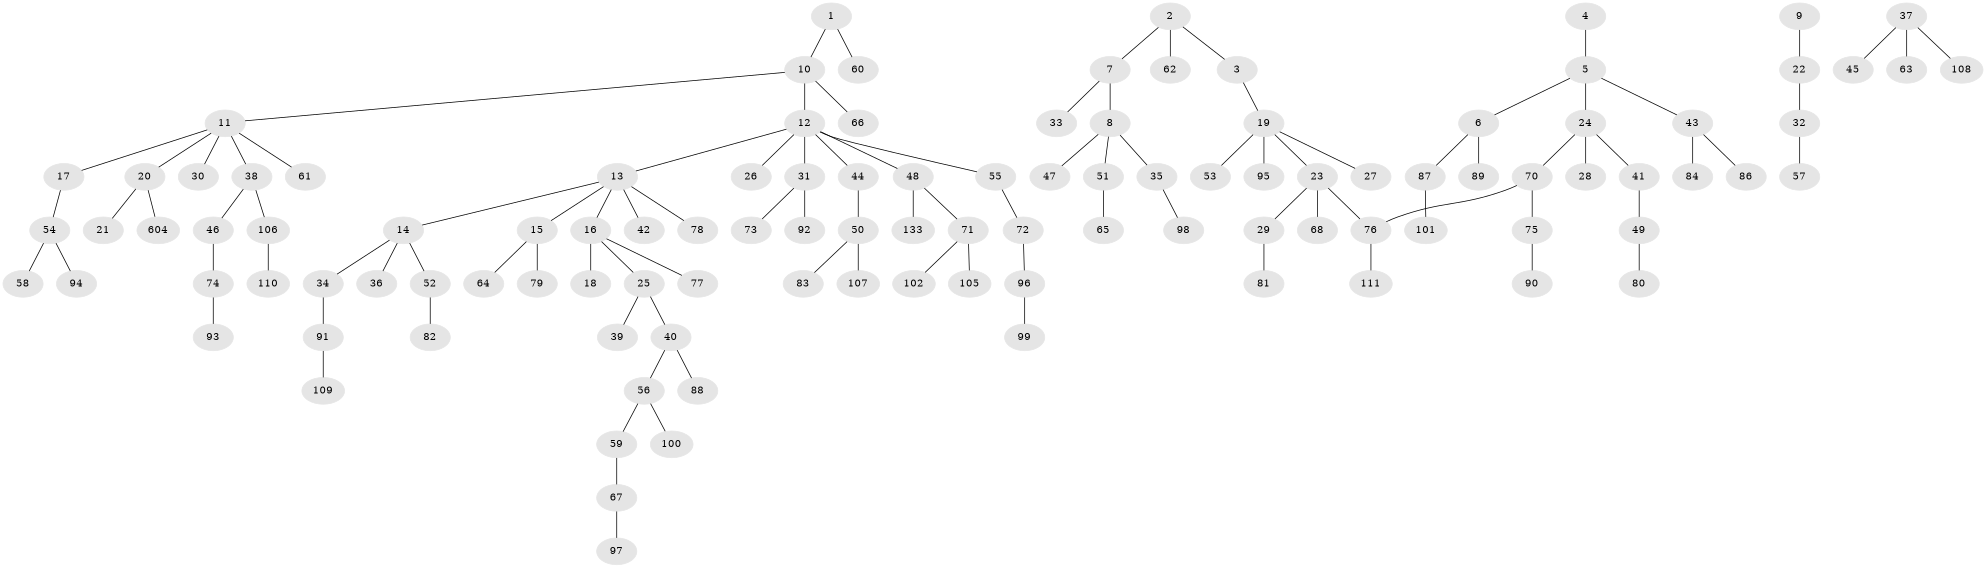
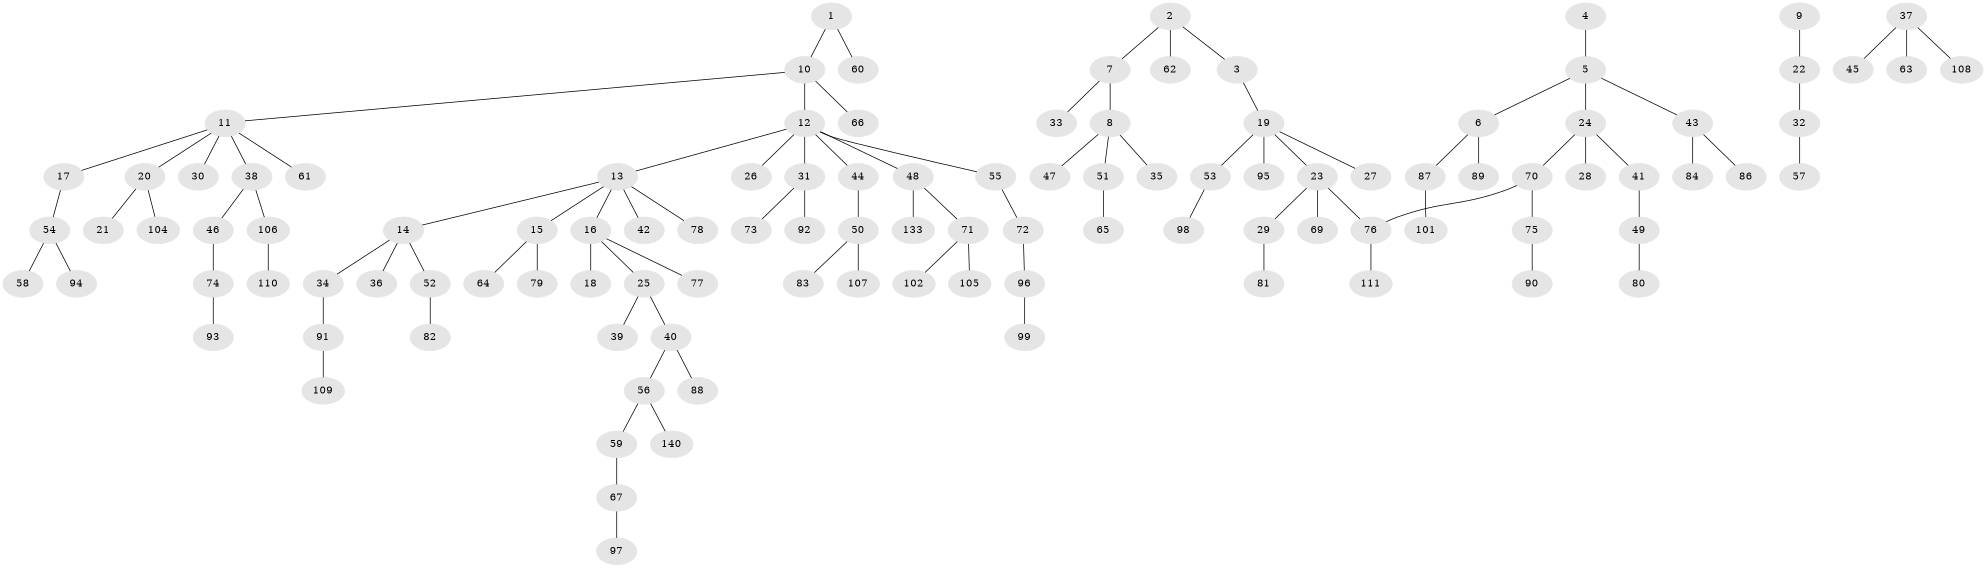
edge "35" -- "98": now "53" -- "98"
node "604": label "604" -> "104"
node "68": label "68" -> "69"
node "100": label "100" -> "140"
